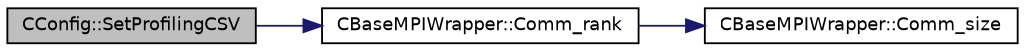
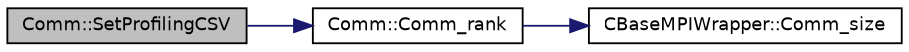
node "CConfig::SetProfilingCSV": label "CConfig::SetProfilingCSV" -> "Comm::SetProfilingCSV"
node "CBaseMPIWrapper::Comm_rank": label "CBaseMPIWrapper::Comm_rank" -> "Comm::Comm_rank"
